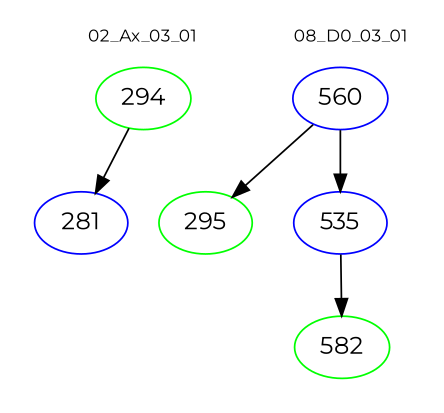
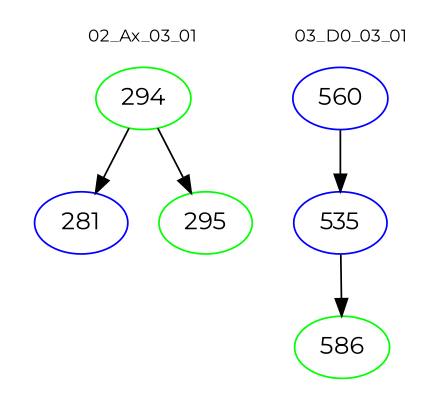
cluster "08_D0_03_01": label "08_D0_03_01" -> "03_D0_03_01"
edge "560" -> "295": now "294" -> "295"
node "582": label "582" -> "586"
